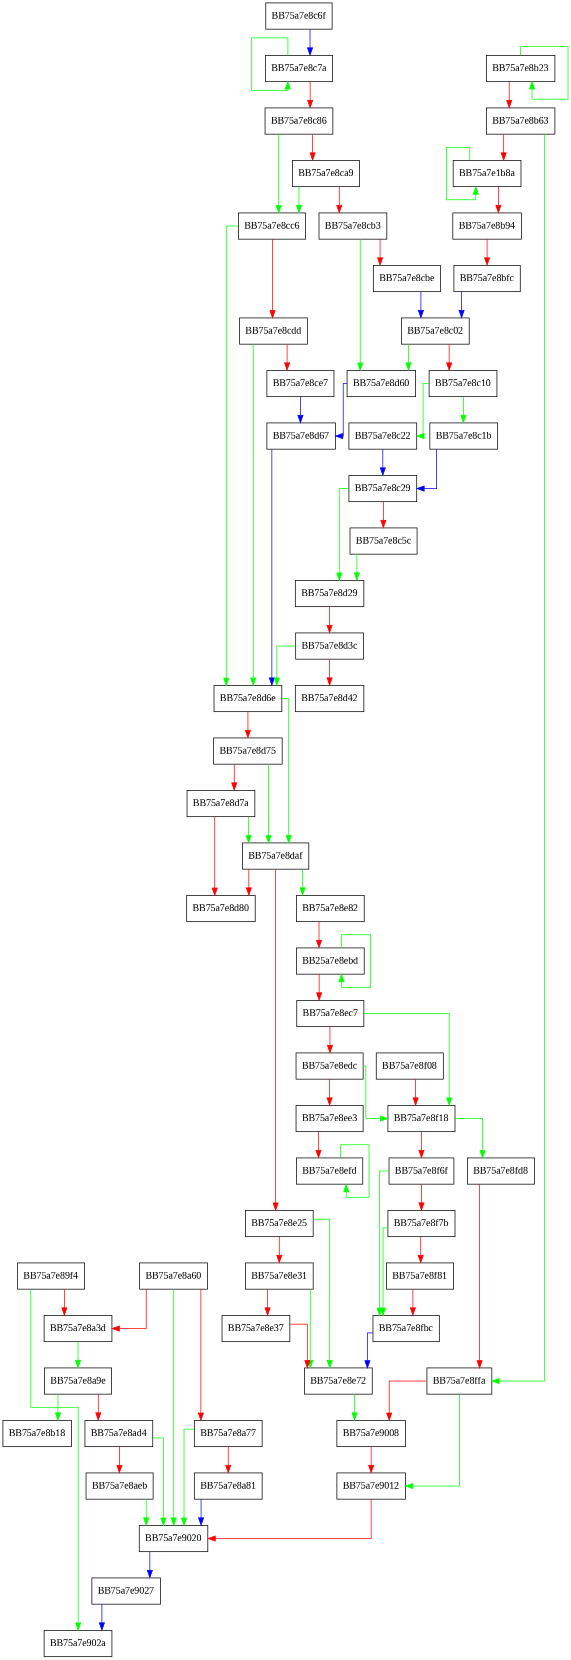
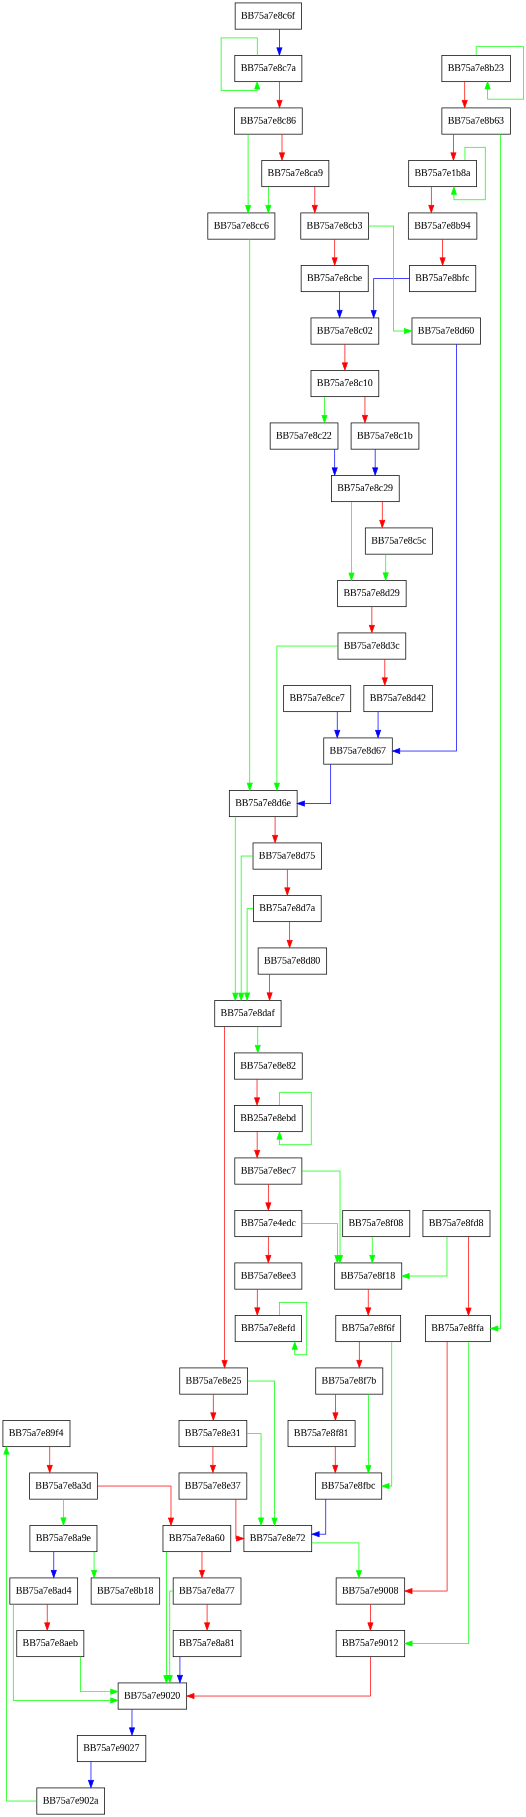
node "BB75a7e8cdd": removed
edge "BB75a7e8c02" -> "BB75a7e8d60": removed
edge "BB75a7e8c10" -> "BB75a7e8c1b": color green -> red
edge "BB75a7e8d42" -> "BB75a7e8d67": added
edge "BB75a7e8daf" -> "BB75a7e8d80": reversed
node "BB75a7e8edc": label "BB75a7e8edc" -> "BB75a7e4edc"
edge "BB75a7e8f08" -> "BB75a7e8f18": color red -> green
edge "BB75a7e8f18" -> "BB75a7e8fd8": reversed
edge "BB75a7e8a60" -> "BB75a7e8a3d": reversed
edge "BB75a7e8a9e" -> "BB75a7e8ad4": color red -> blue
edge "BB75a7e89f4" -> "BB75a7e902a": reversed
